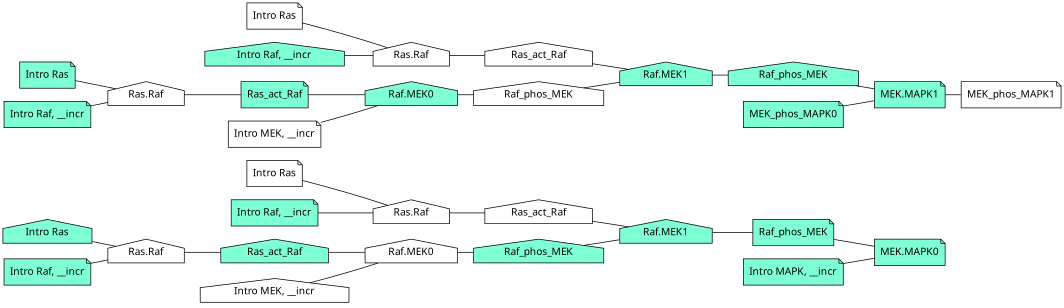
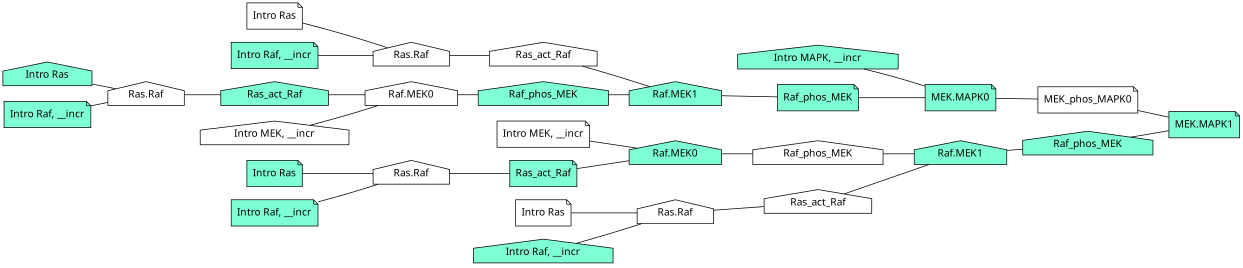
node "MEK_phos_MAPK1": removed
edge "MEK.MAPK0" -- "MEK_phos_MAPK0": added
node "MEK_phos_MAPK0": fillcolor aquamarine -> white
node "Intro MAPK, __incr": shape note -> house
